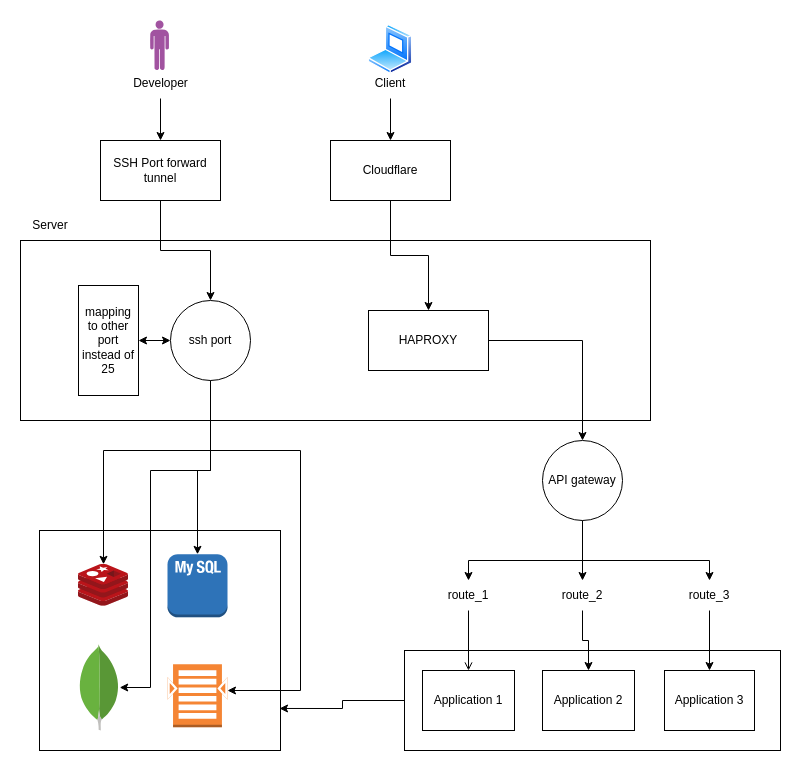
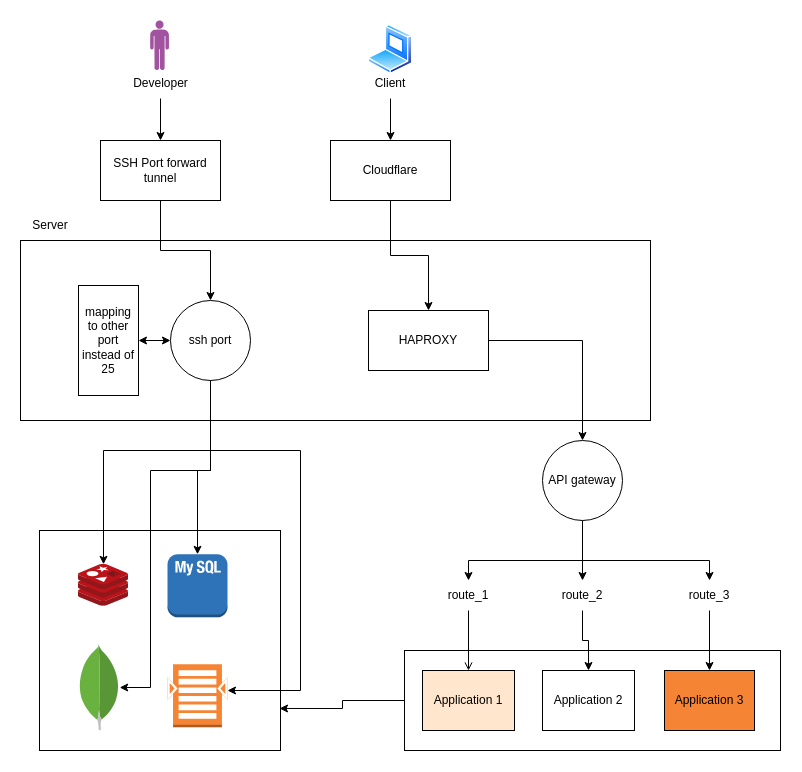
node "Application 1": fillcolor #ffffff -> #ffe6cc
node "Application 3": fillcolor #ffffff -> #f58534
